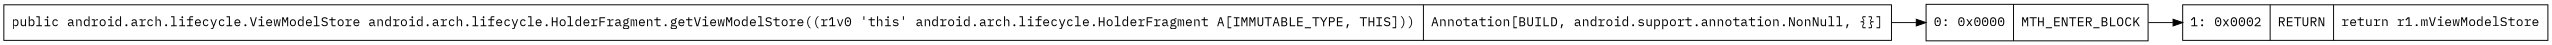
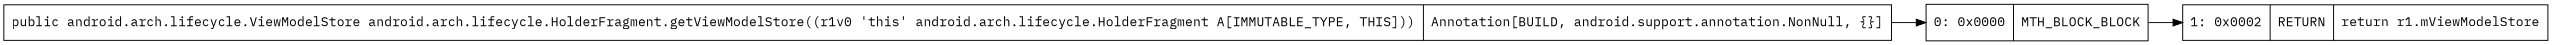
node "0: 0x0000": text "MTH_ENTER_BLOCK" -> "MTH_BLOCK_BLOCK"
